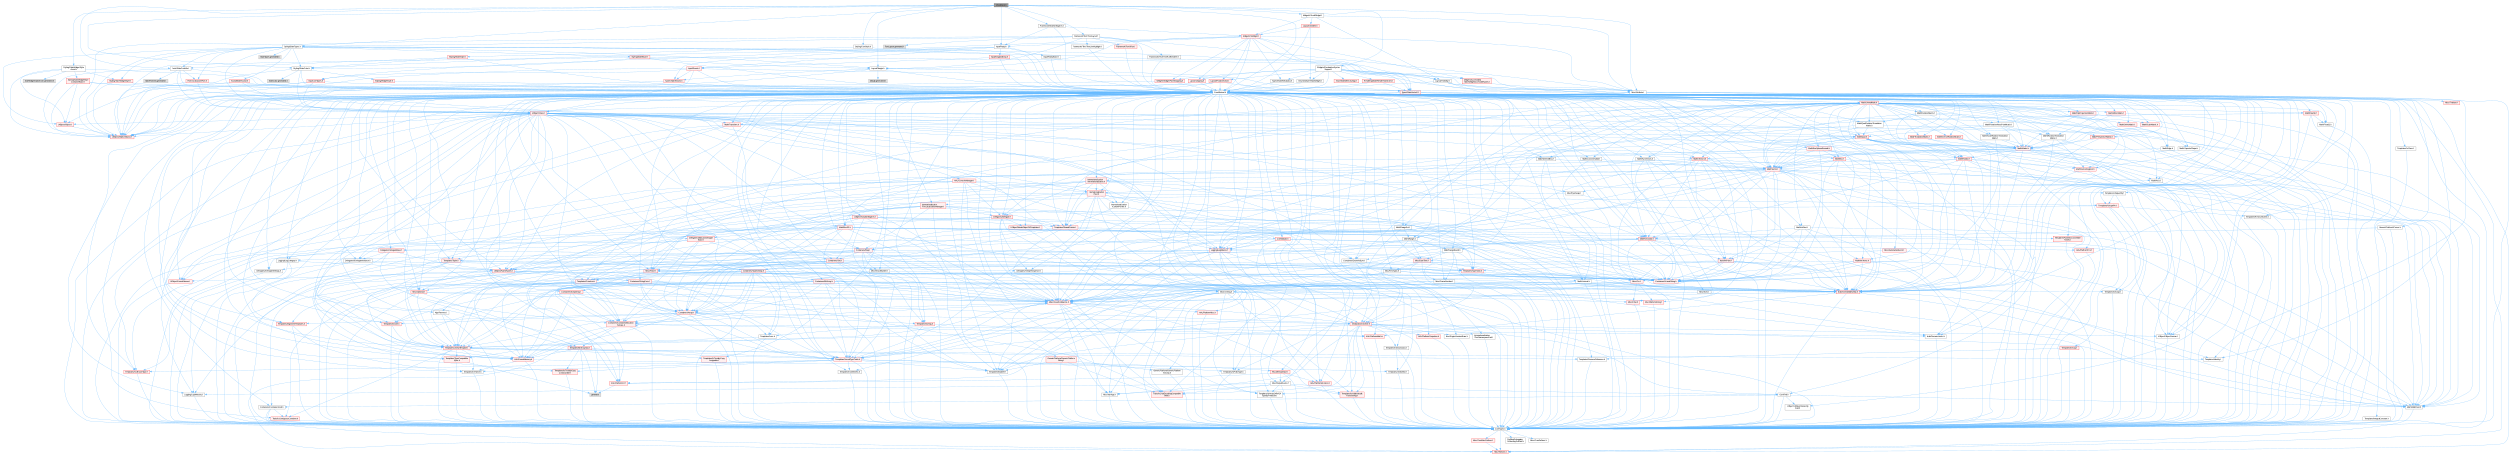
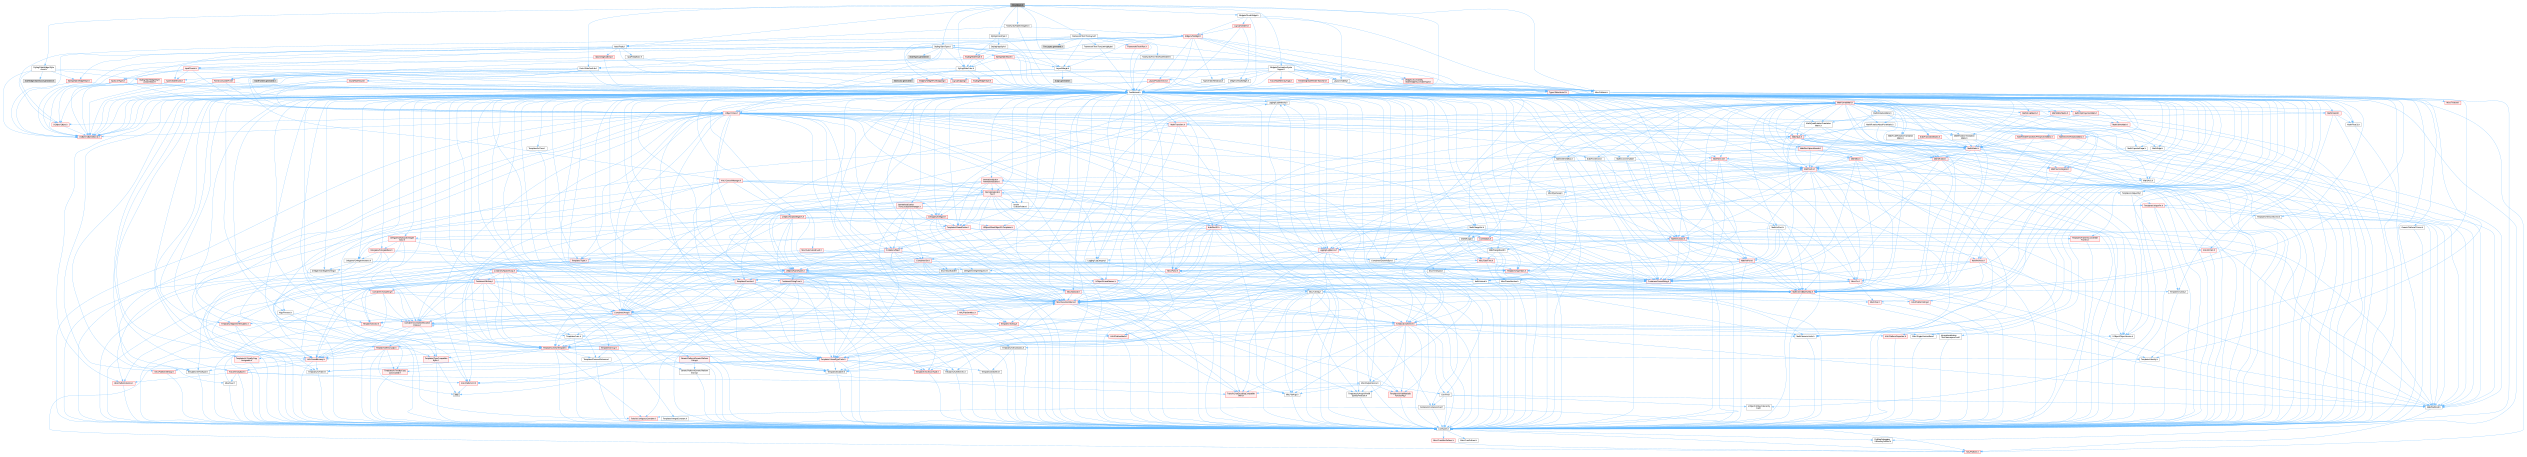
node "Styling/AppStyle.h": added
node "EnumAsByte/SNullWidget.h": label "EnumAsByte/SNullWidget.h" -> "Widgets/SNullWidget.h"
edge "Widgets/SLeafWidget.h" -> "CoreMinimal.h": added
node "Math/PerspectiveMatrix.h": label "Math/PerspectiveMatrix.h" -> "SlateRenderTransform/PerspectiveMatrix.h"
edge "Layout/FlowDirection.h" -> "HAL/Platform.h": now "Layout/FlowDirection.h" -> "ProfilingDebugging /UMemoryDefines.h"
node "Internationalization /CulturePointer.h": label "Internationalization /CulturePointer.h" -> "Invoke /CulturePointer.h"
edge "UObject/Class.h" -> "Logging/LogVerbosity.h": reversed
node "HAL/PlatformTLS.h": label "HAL/PlatformTLS.h" -> "HAL/IntPoint.h"
node "HAL/PlatformMemory.h": added
edge "HAL/MemoryBase.h" -> "Misc/Exec.h": added
node "generated": label "generated" -> "new"
